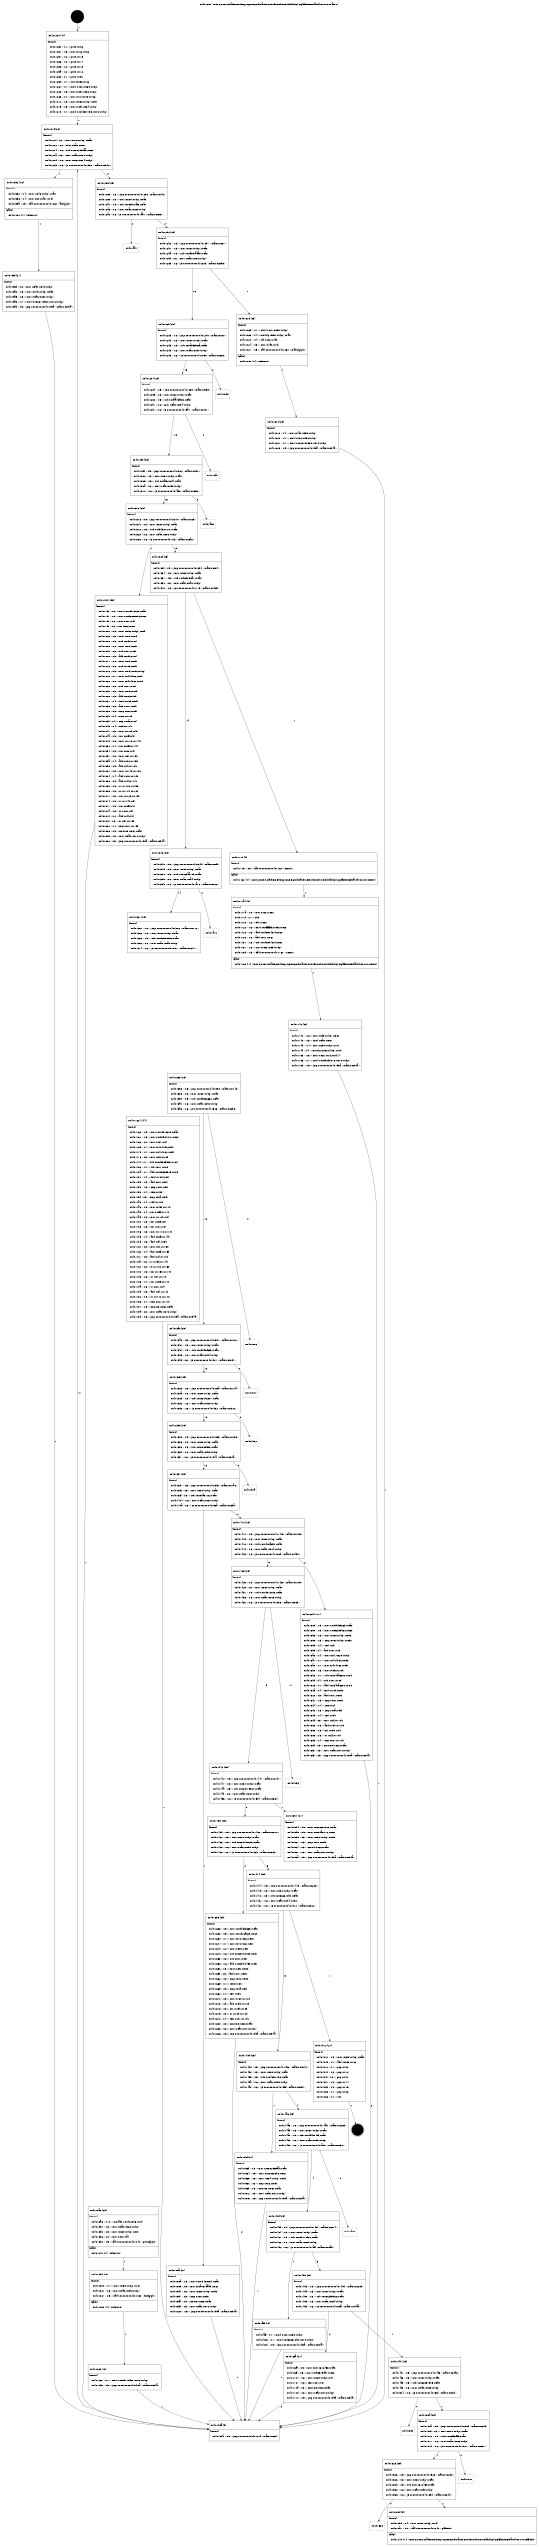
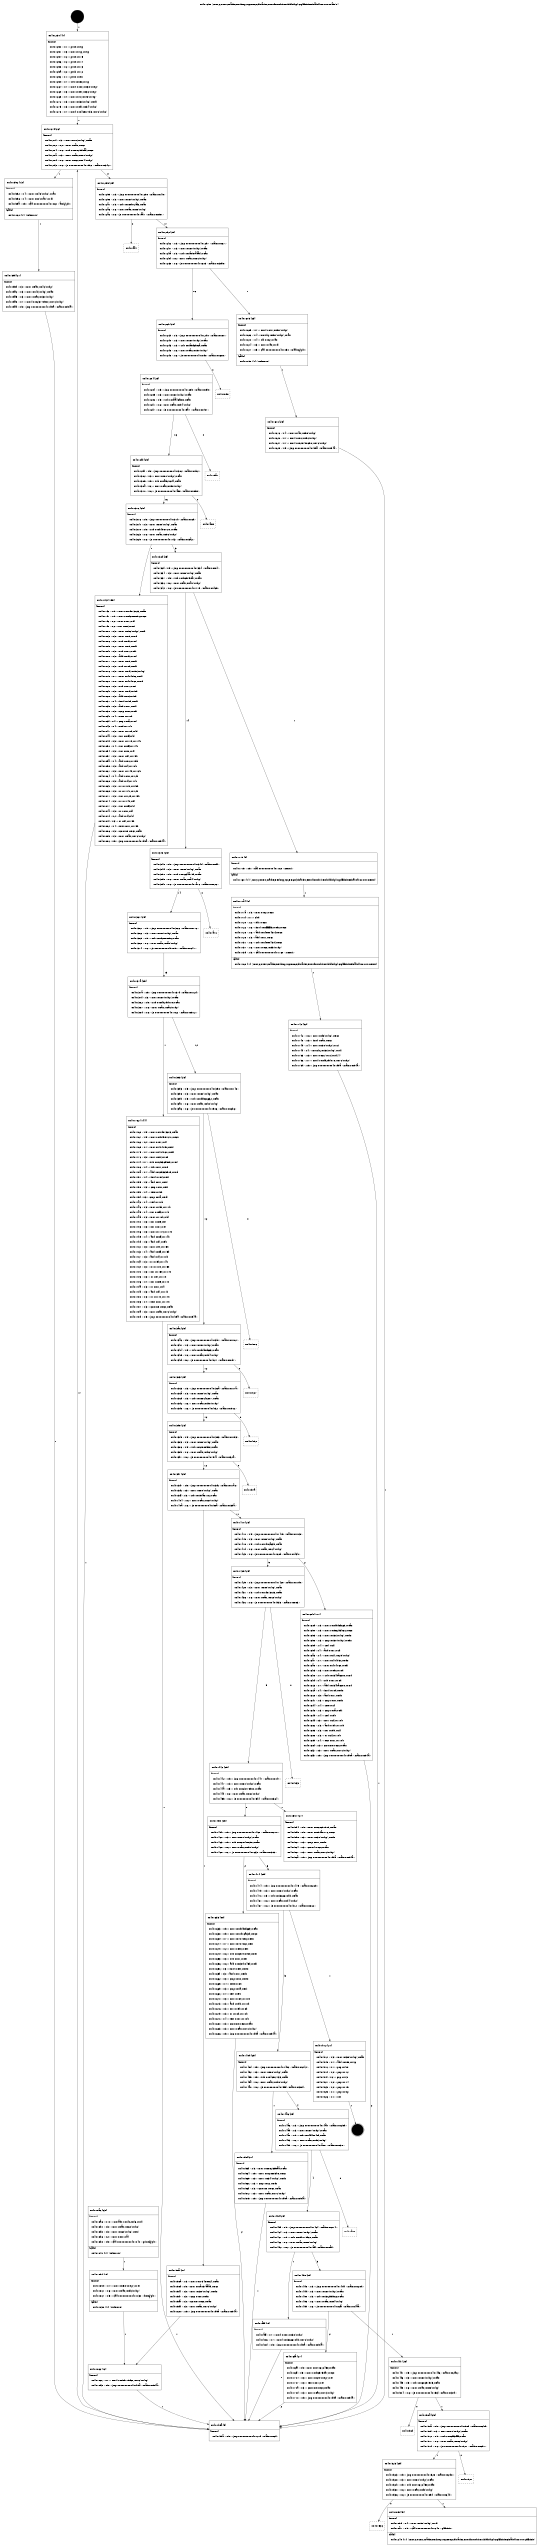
edge "0x4012cb [25]" -> "0x4012e4 [25]": removed, label "16"
edge "0x401316 [25]" -> "0x40132f [25]": label " 15" -> " 3"
node "0x40137a [25]": added
edge "0x4015ea [27]" -> "0x401b9a [5]": now "0x4015ea [27]" -> "0x4018cc [12]"
